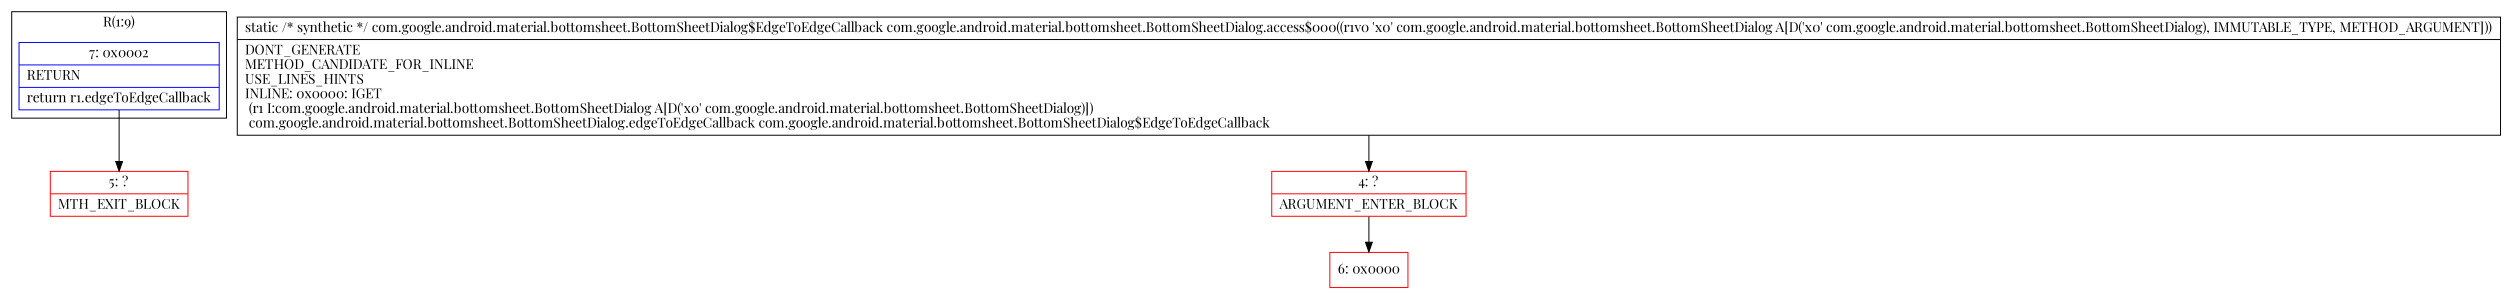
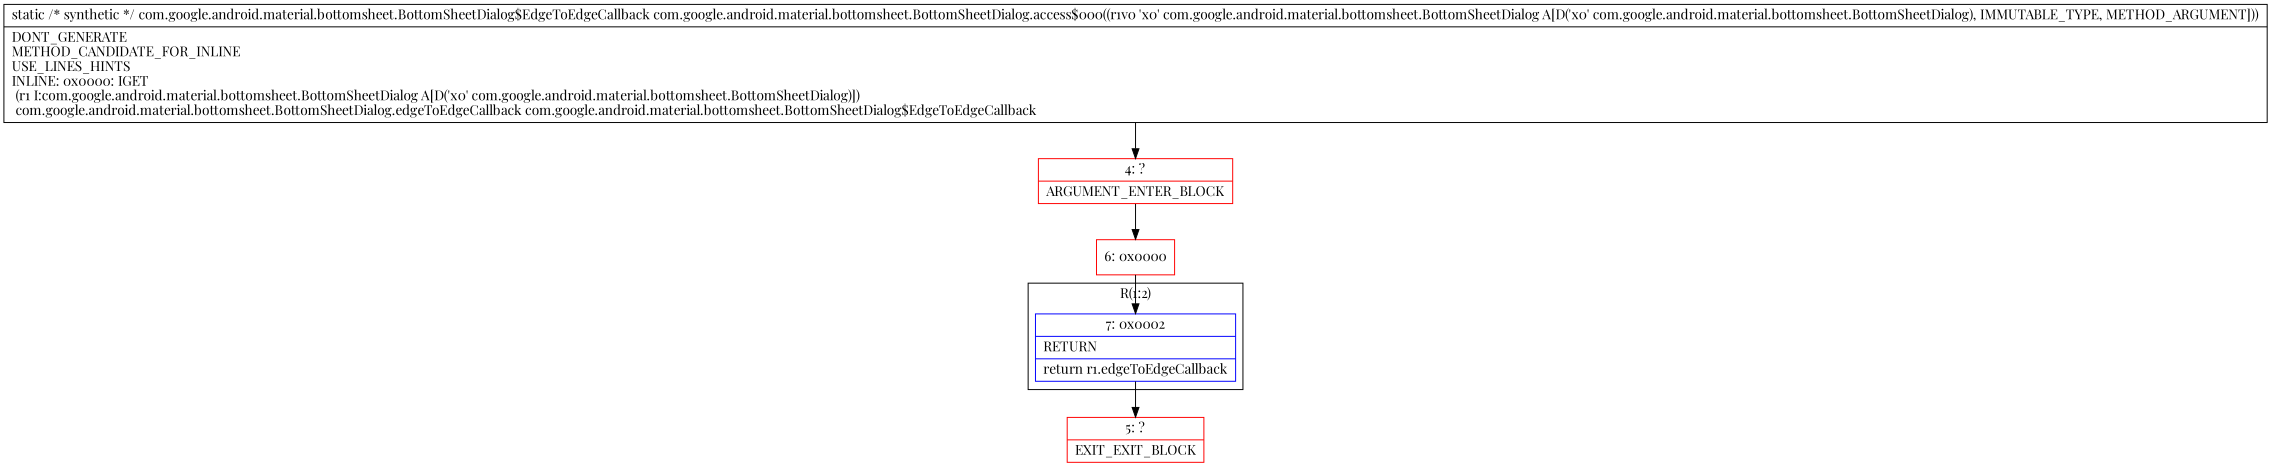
cluster "R(1:9)": label "R(1:9)" -> "R(1:2)"
node "5: ?": text "MTH_EXIT_BLOCK" -> "EXIT_EXIT_BLOCK"
edge "6: 0x0000" -> "7: 0x0002": added
